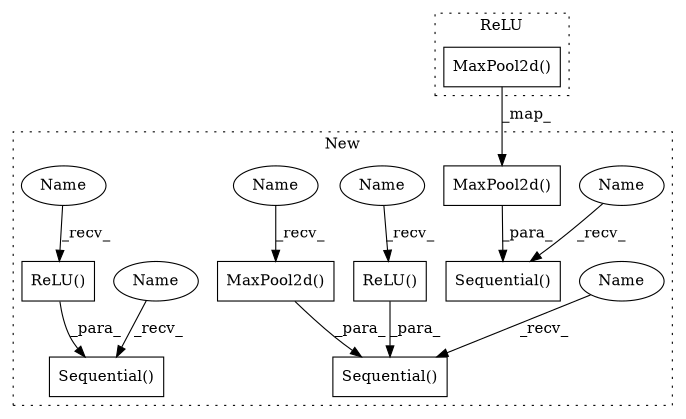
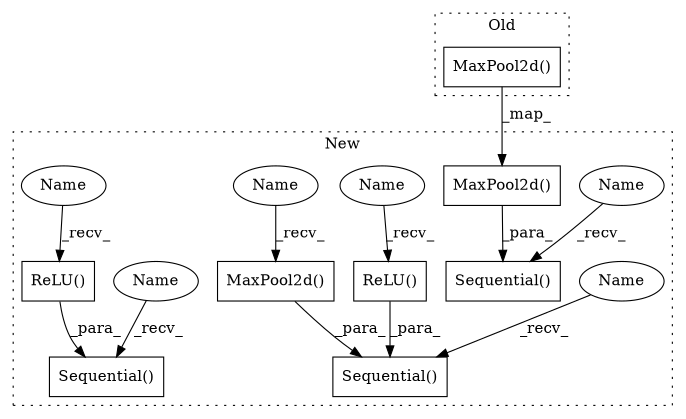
cluster "ReLU": label "ReLU" -> "Old"
